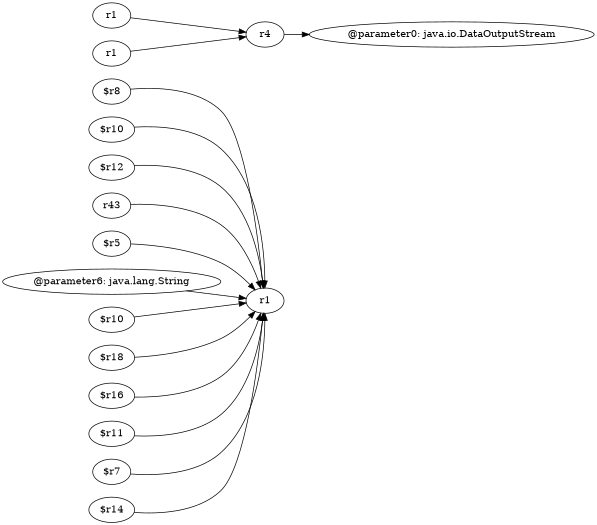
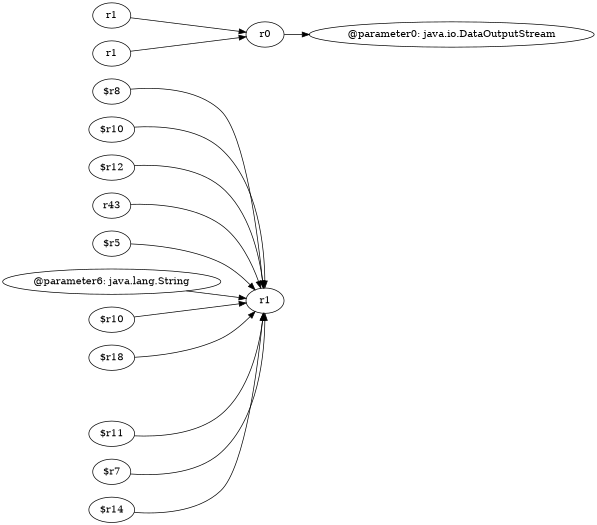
node "r4": label "r4" -> "r0"
node "$r16": removed
